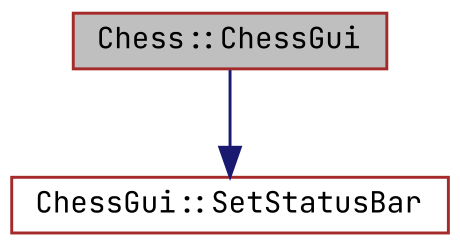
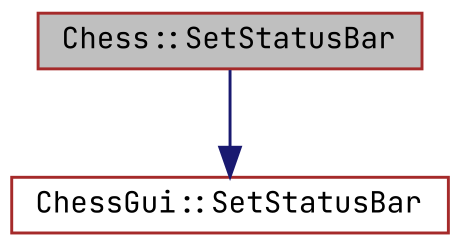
node "Chess::ChessGui": label "Chess::ChessGui" -> "Chess::SetStatusBar"
